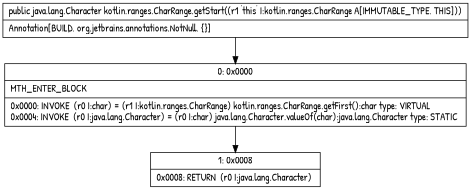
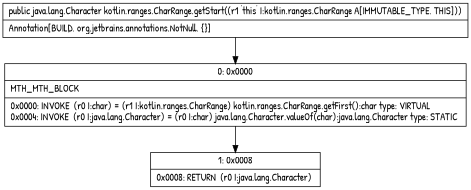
node "0: 0x0000": text "MTH_ENTER_BLOCK" -> "MTH_MTH_BLOCK"
